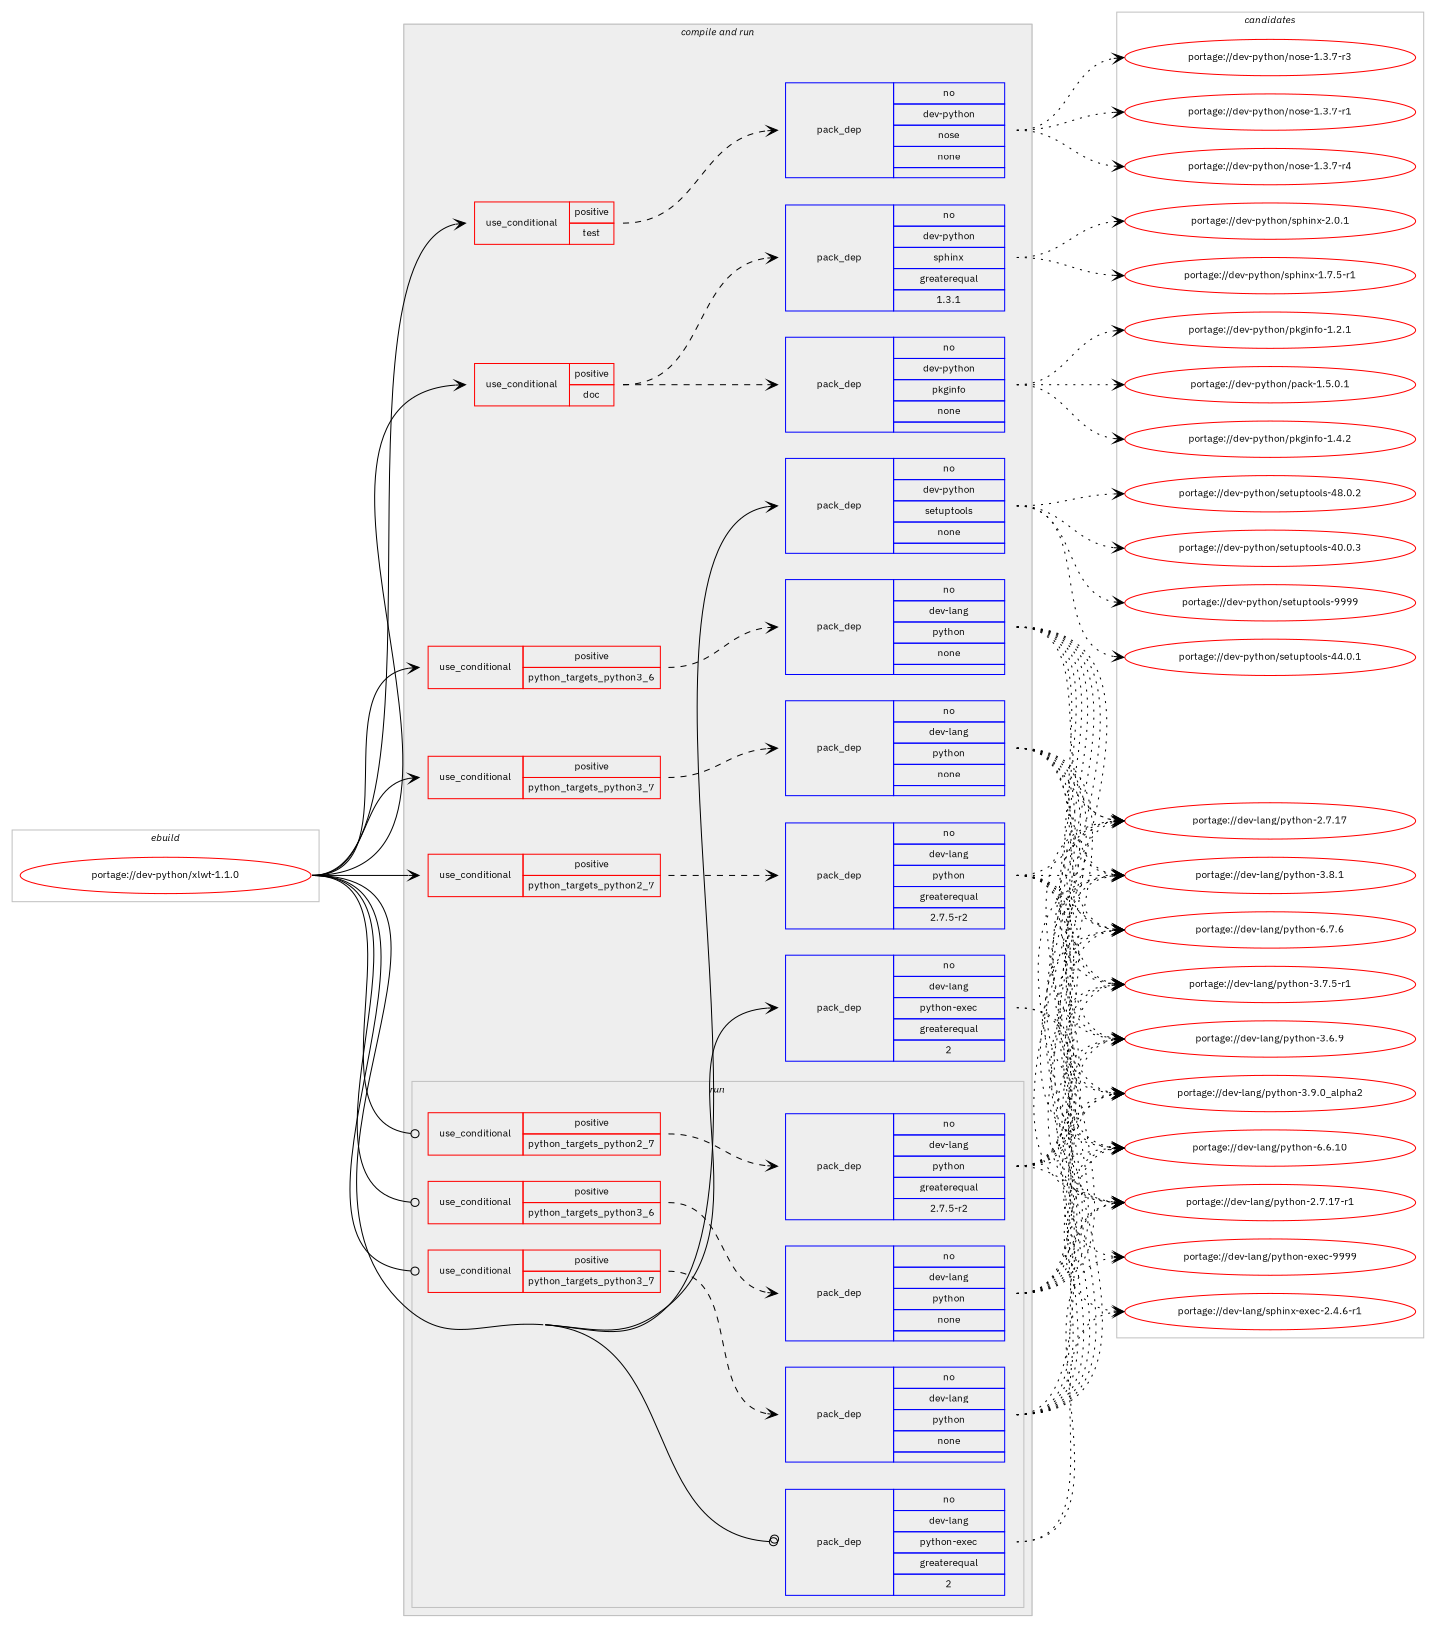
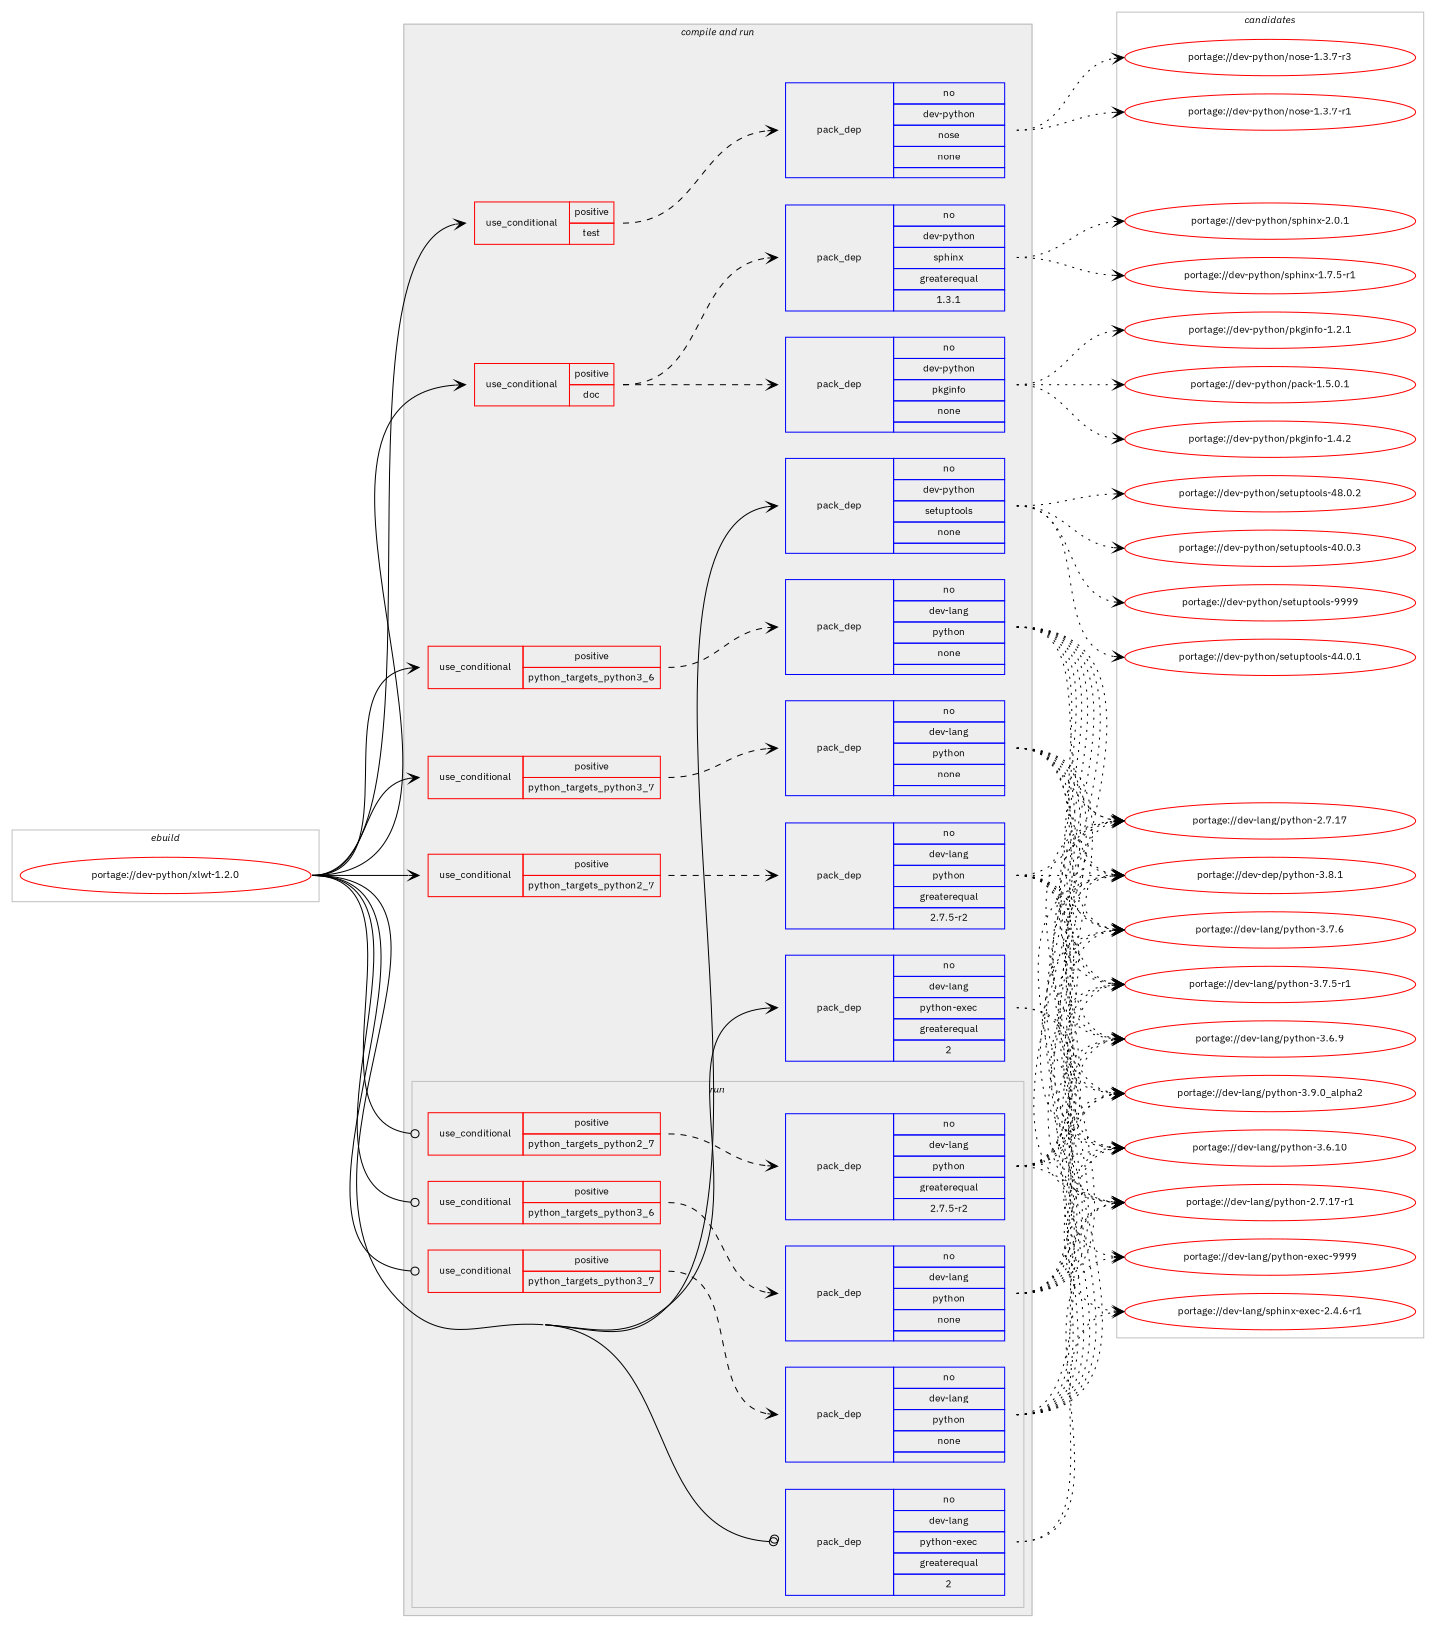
node "portage://dev-python/nose-1.3.7-r4": removed
node "portage://dev-python/xlwt-1.1.0": label "portage://dev-python/xlwt-1.1.0" -> "portage://dev-python/xlwt-1.2.0"
node "portage://dev-lang/python-3.8.1": label "portage://dev-lang/python-3.8.1" -> "portage://dev-dep/python-3.8.1"
node "portage://dev-lang/python-6.7.6": label "portage://dev-lang/python-6.7.6" -> "portage://dev-lang/python-3.7.6"
node "portage://dev-lang/python-6.6.10": label "portage://dev-lang/python-6.6.10" -> "portage://dev-lang/python-3.6.10"
